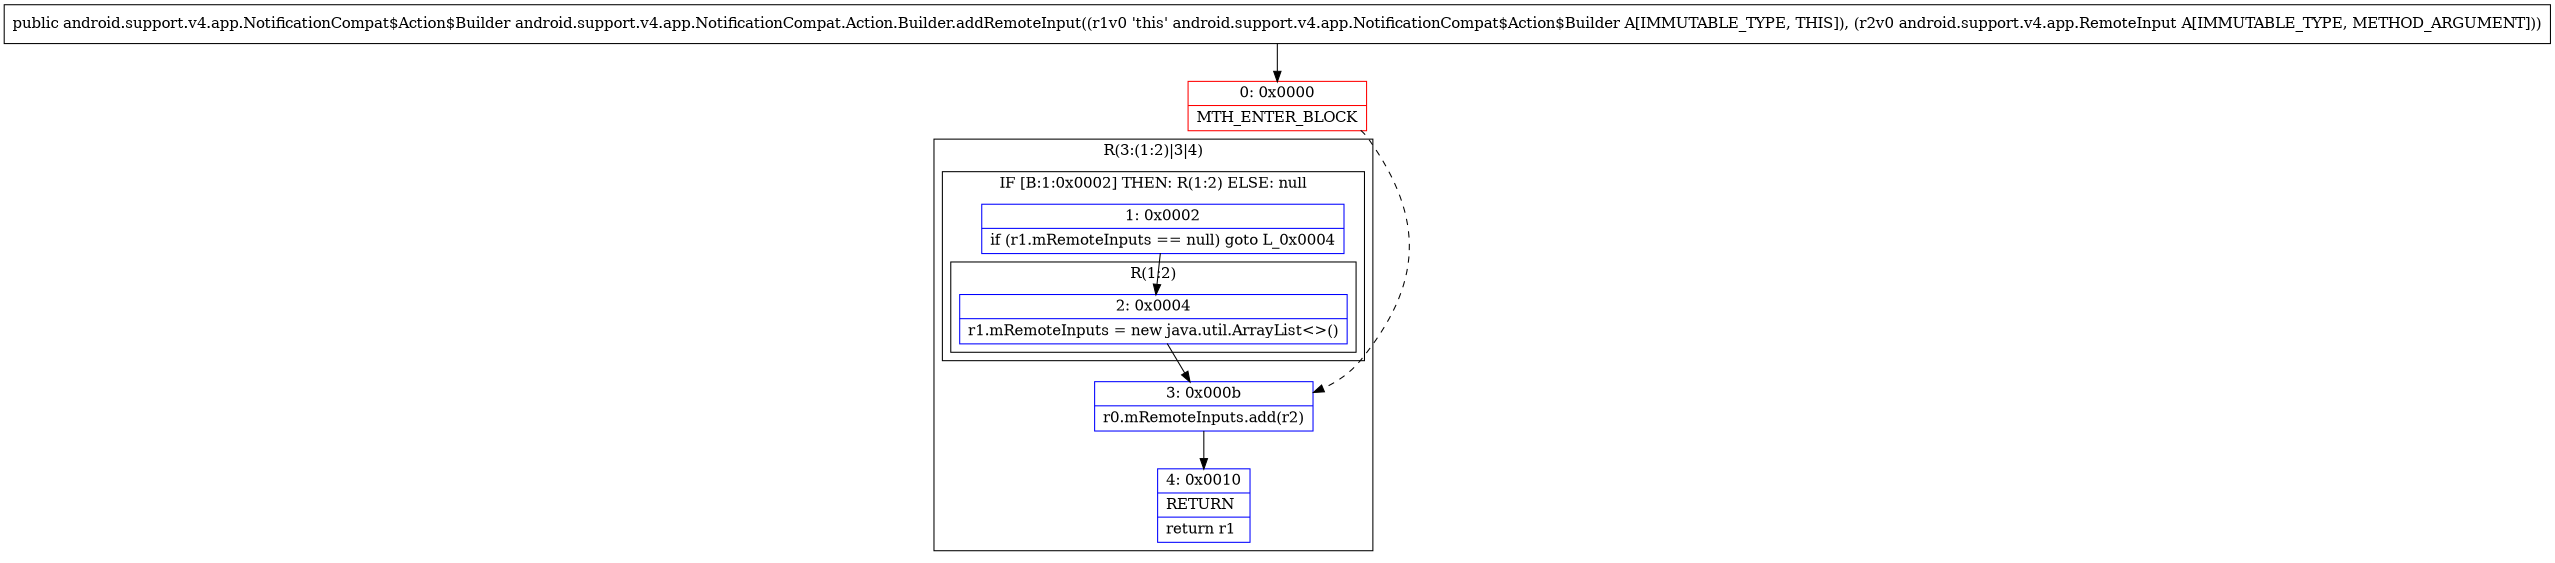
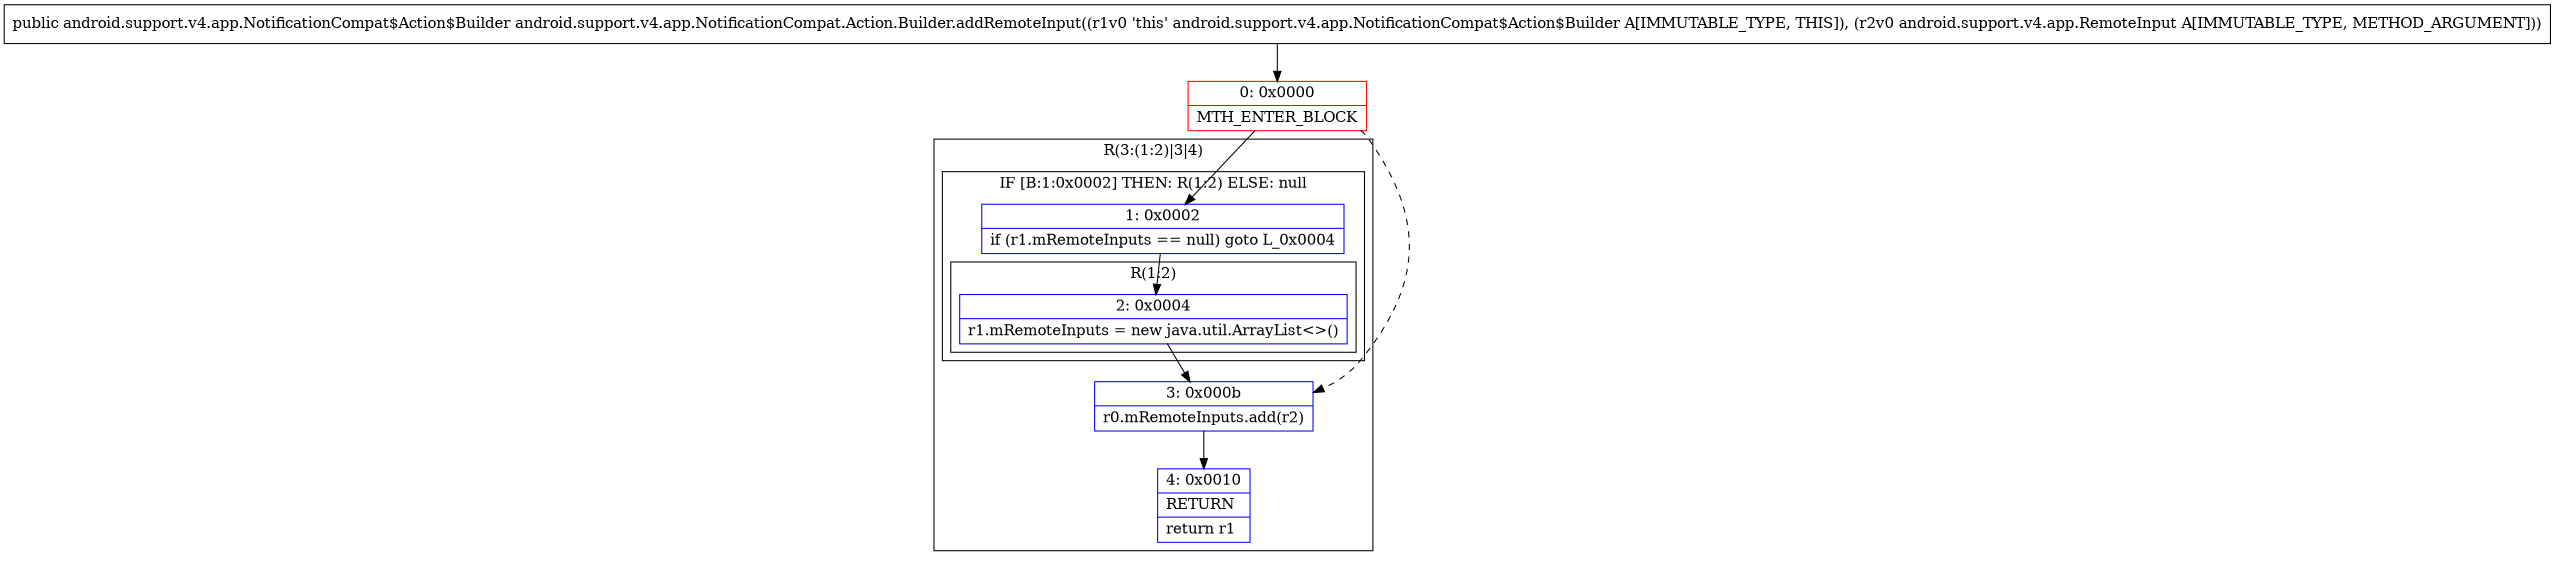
edge "0: 0x0000" -> "1: 0x0002": added
